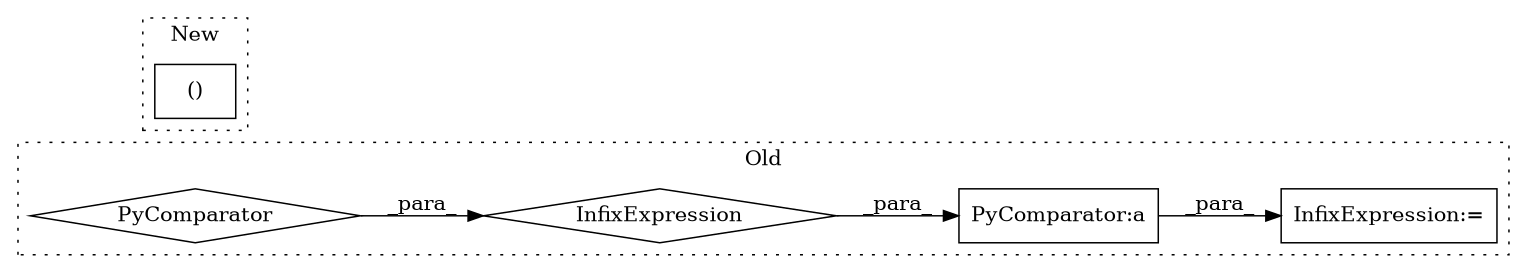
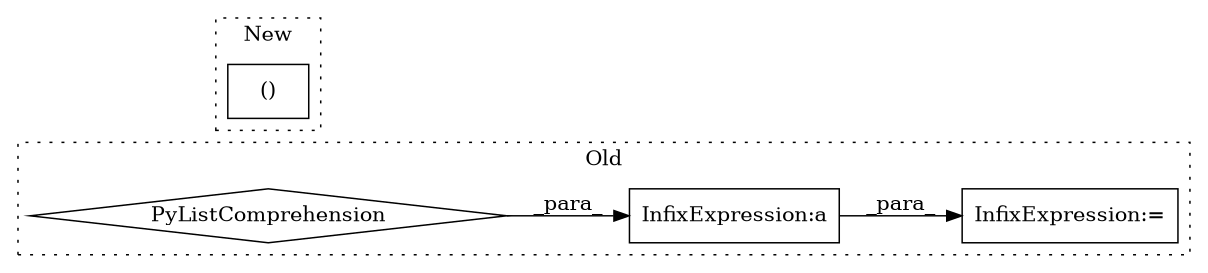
node "PyComparator": removed
node "InfixExpression": label "InfixExpression" -> "PyListComprehension"
node "PyComparator:a": label "PyComparator:a" -> "InfixExpression:a"
